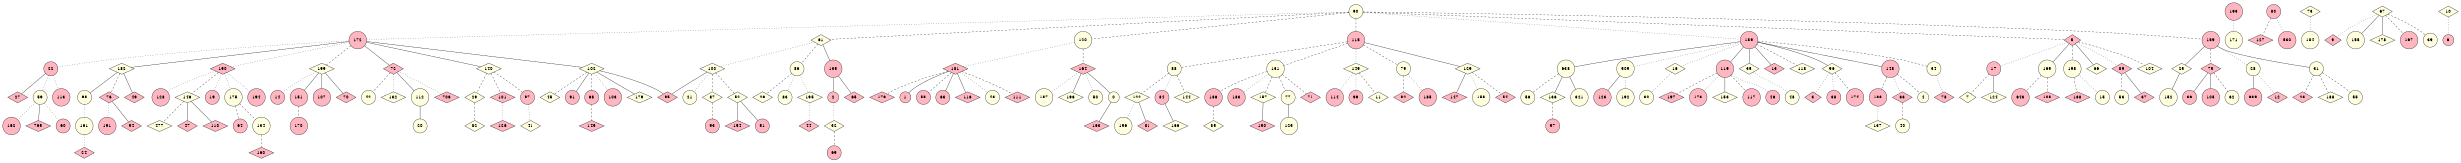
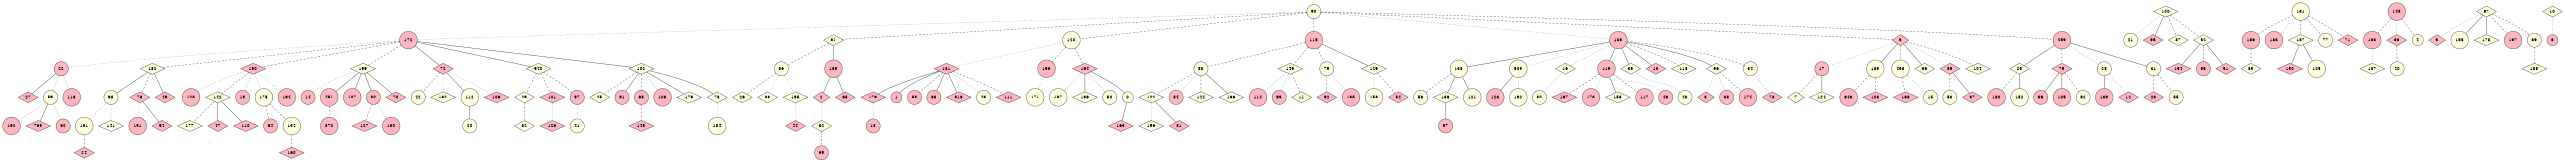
node "159": label "159" -> "259"
node "530": label "530" -> "130"
edge "172" -- "182": style solid -> dashed
edge "61" -- "100": removed
edge "120" -- "193": added
edge "115" -- "131": removed
edge "189" -- "148": removed
edge "172" -- "190": style dotted -> dashed
edge "115" -- "149": style dotted -> dashed
node "140": label "140" -> "940"
node "638": label "638" -> "138"
node "198": label "198" -> "498"
edge "102" -- "95": now "102" -- "73"
edge "181" -- "176": style dashed -> solid
edge "199" -- "80": added
edge "31" -- "188": now "39" -- "188"
node "146": label "146" -> "142"
node "151": label "151" -> "451"
node "706": label "706" -> "106"
node "83": shape circle -> diamond
node "2": shape circle -> diamond
node "116": label "116" -> "916"
node "147": removed
node "321": label "321" -> "121"
node "180": added
node "639": label "639" -> "139"
edge "87" -- "93": now "52" -- "93"
edge "77" -- "125": now "157" -- "125"
edge "136" -- "57": style dashed -> solid
edge "84" -- "166": now "88" -- "166"
node "141": added
node "477": label "477" -> "177"
node "170": label "170" -> "870"
node "41": shape diamond -> circle
node "51": shape circle -> diamond
node "18": added
node "156": shape circle -> diamond
edge "161" -- "24": style dotted -> dashed
